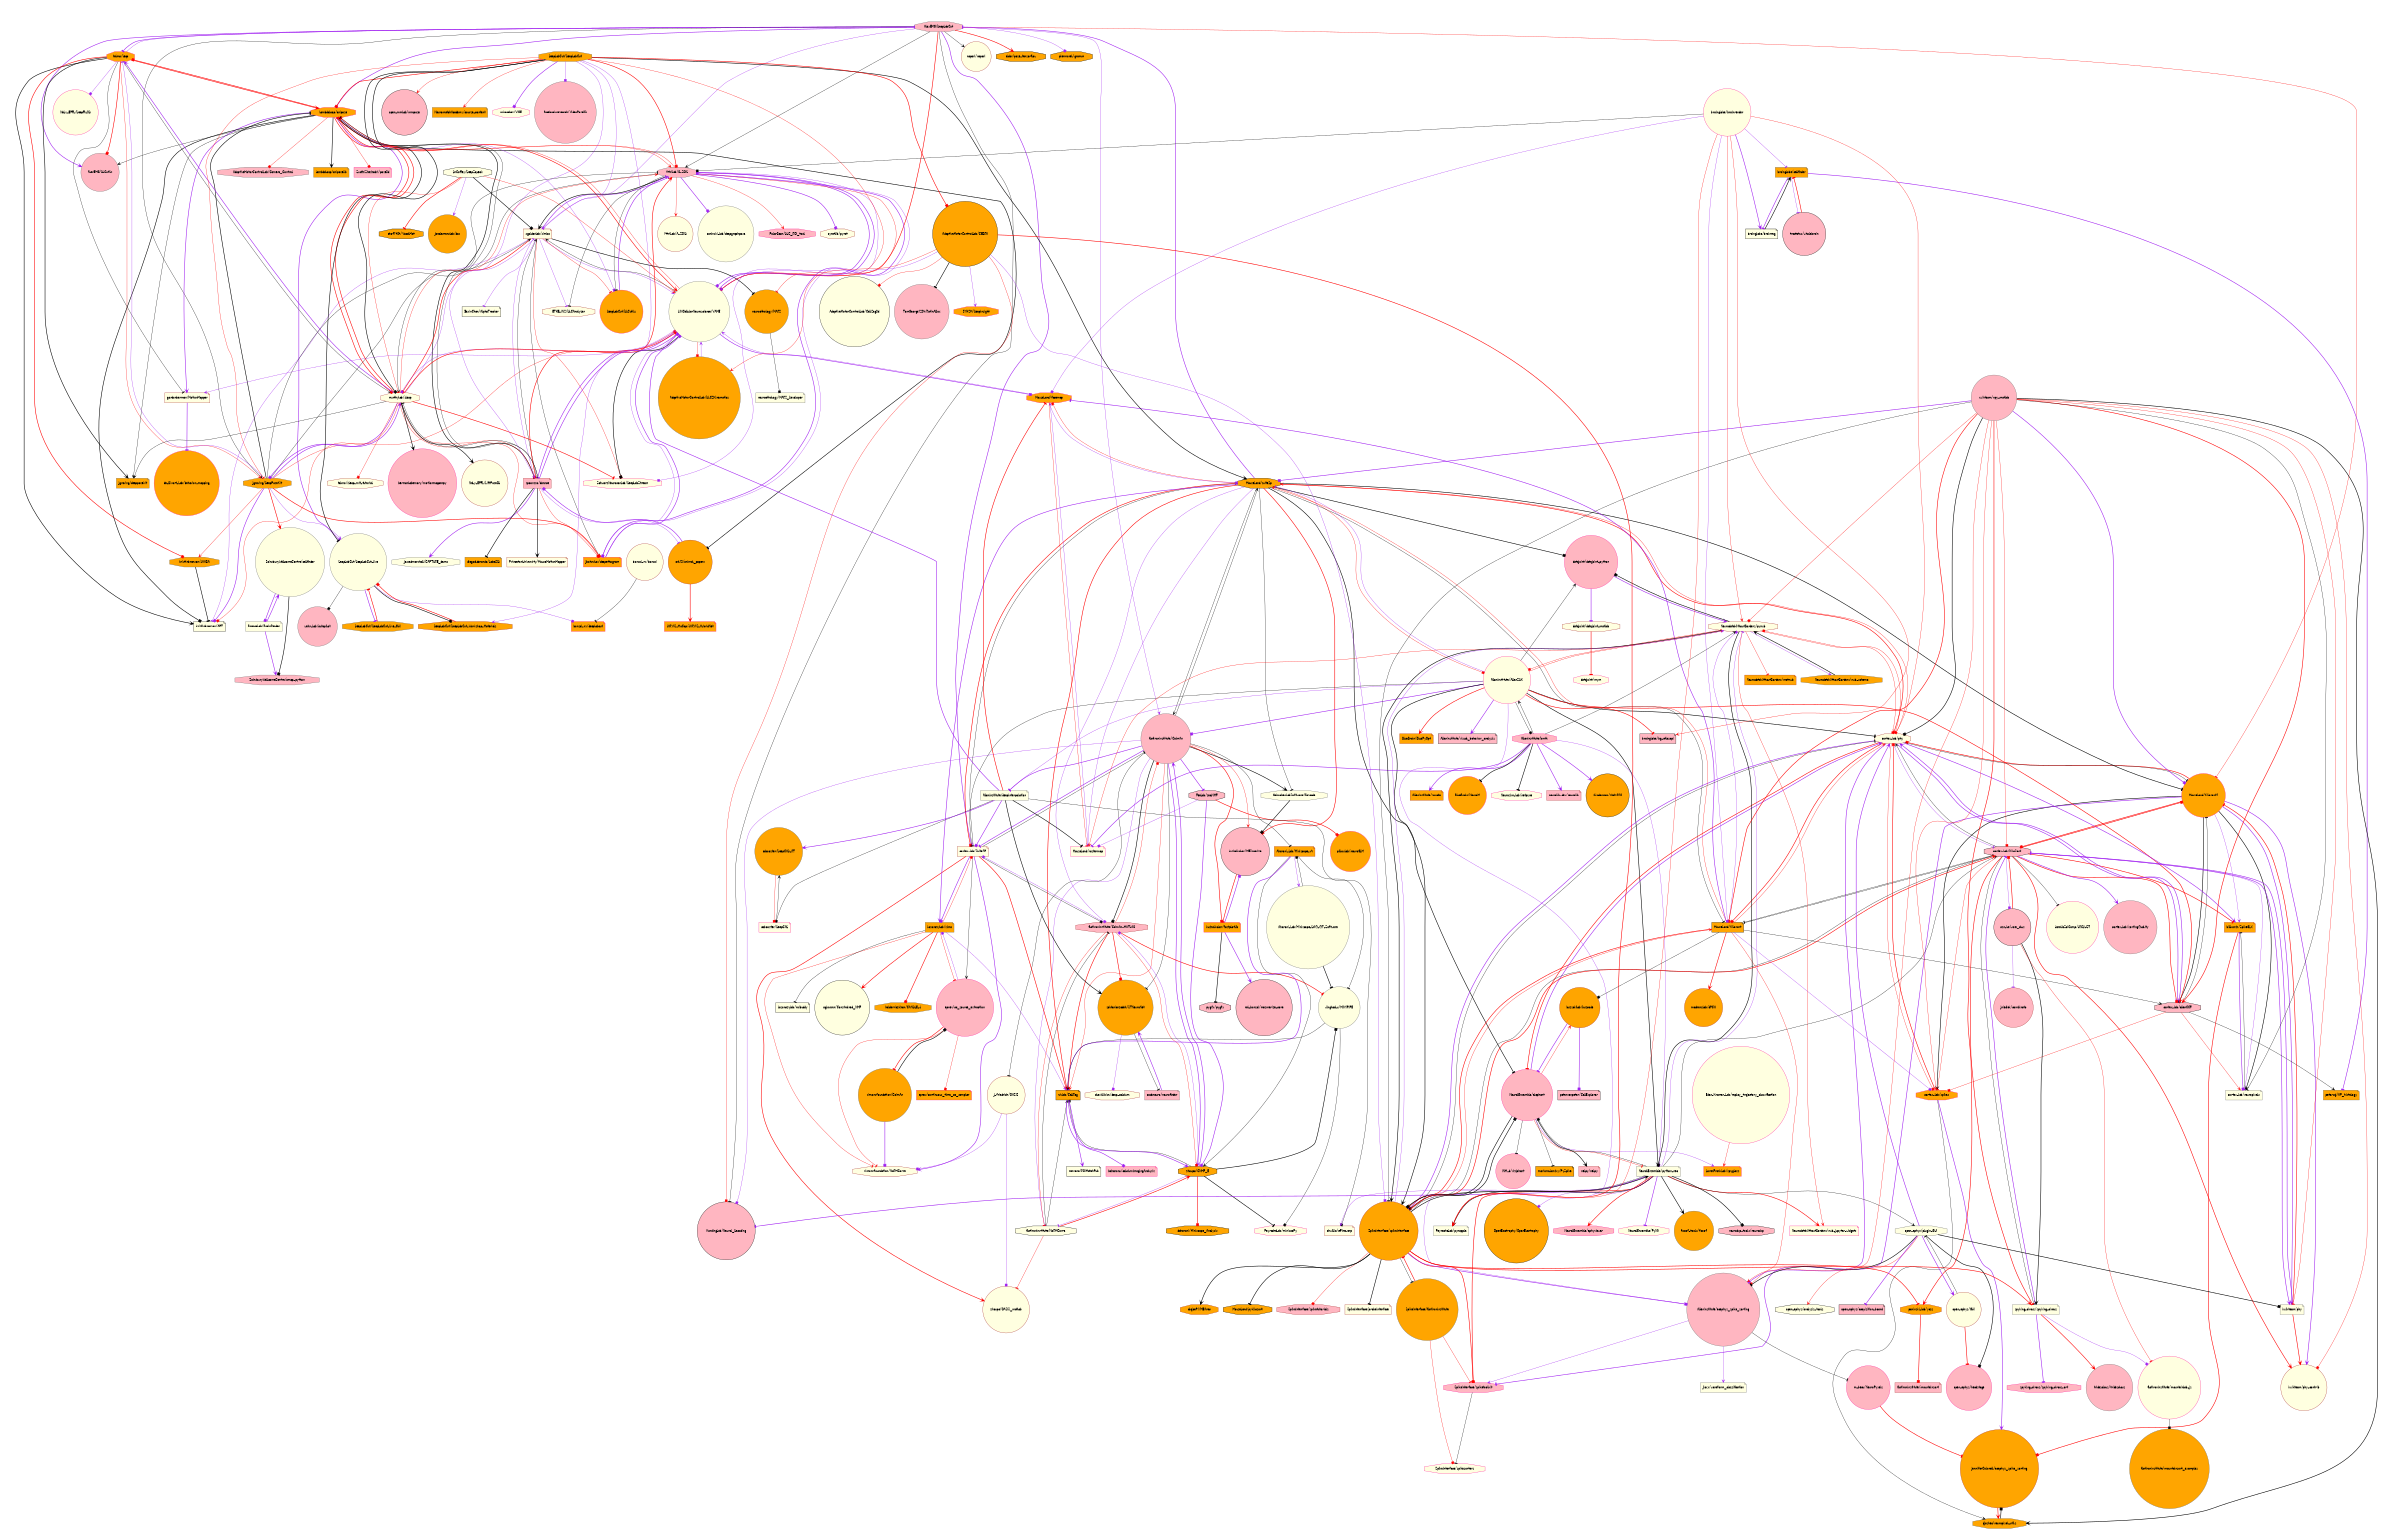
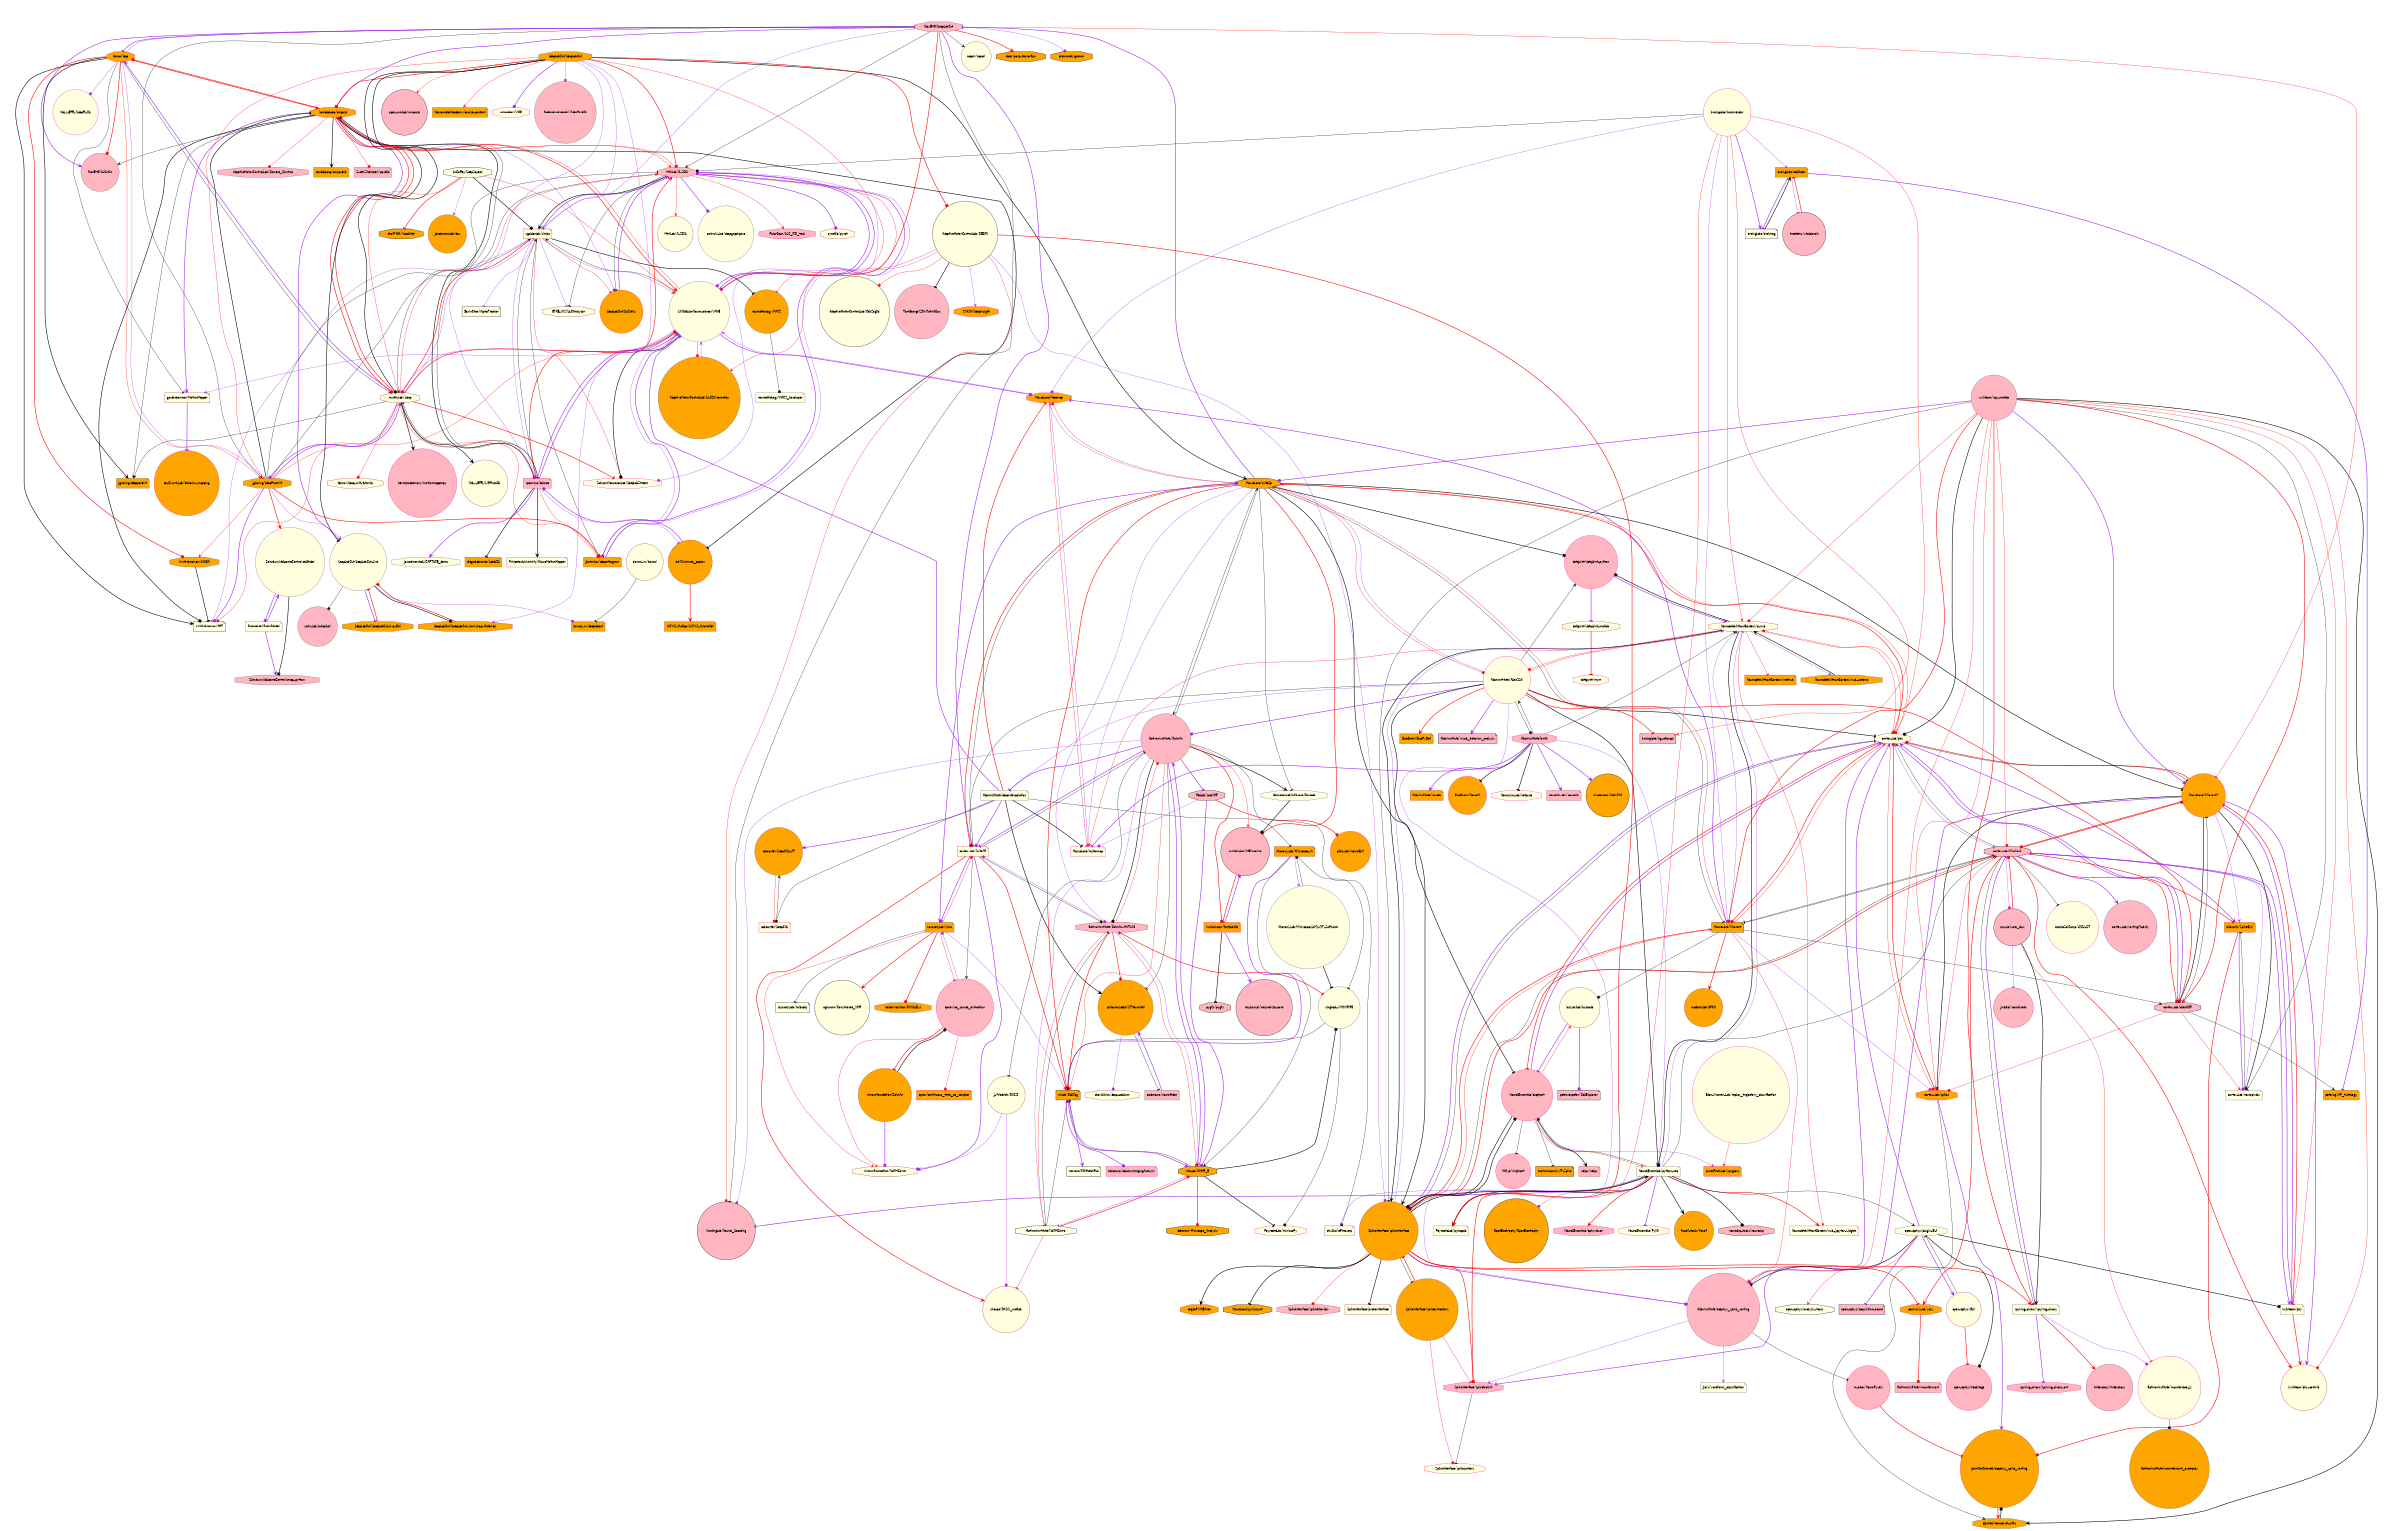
node "AdaptiveMotorControlLab/CEBRA": fillcolor orange -> lightyellow
edge "AlexEMG/DeepLabCut" -> "flatironinstitute/CaImAn": removed
node "buzsakilab/buzcode": fillcolor orange -> lightyellow
node "SpikeInterface/flatironinstitute": label "SpikeInterface/flatironinstitute" -> "SpikeInterface/spikeextractors"
